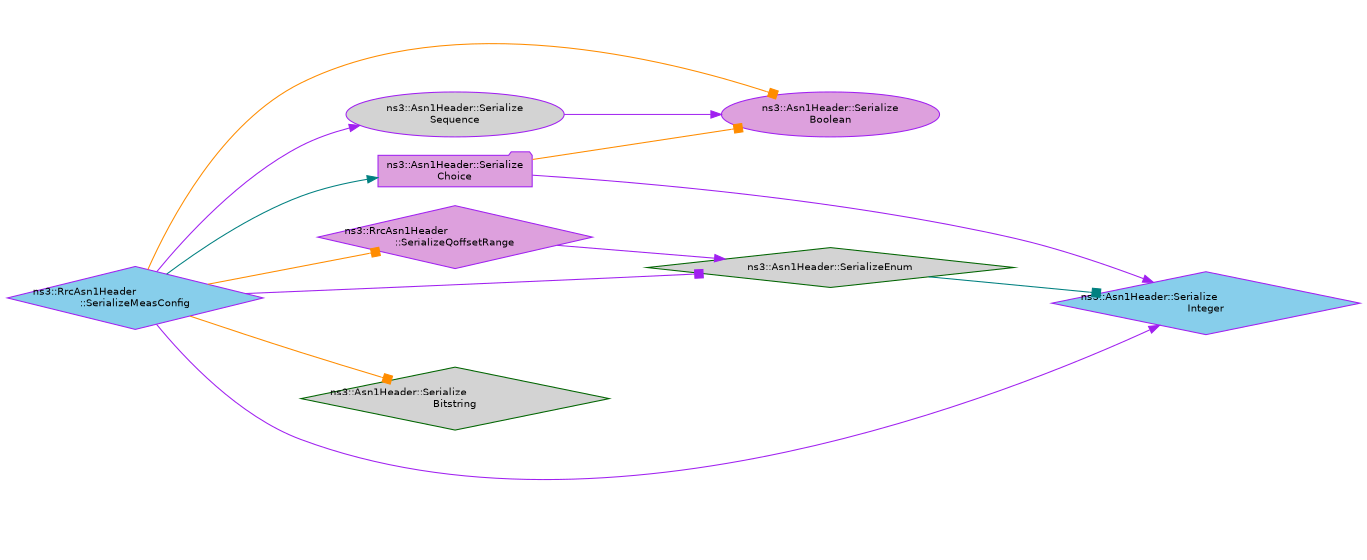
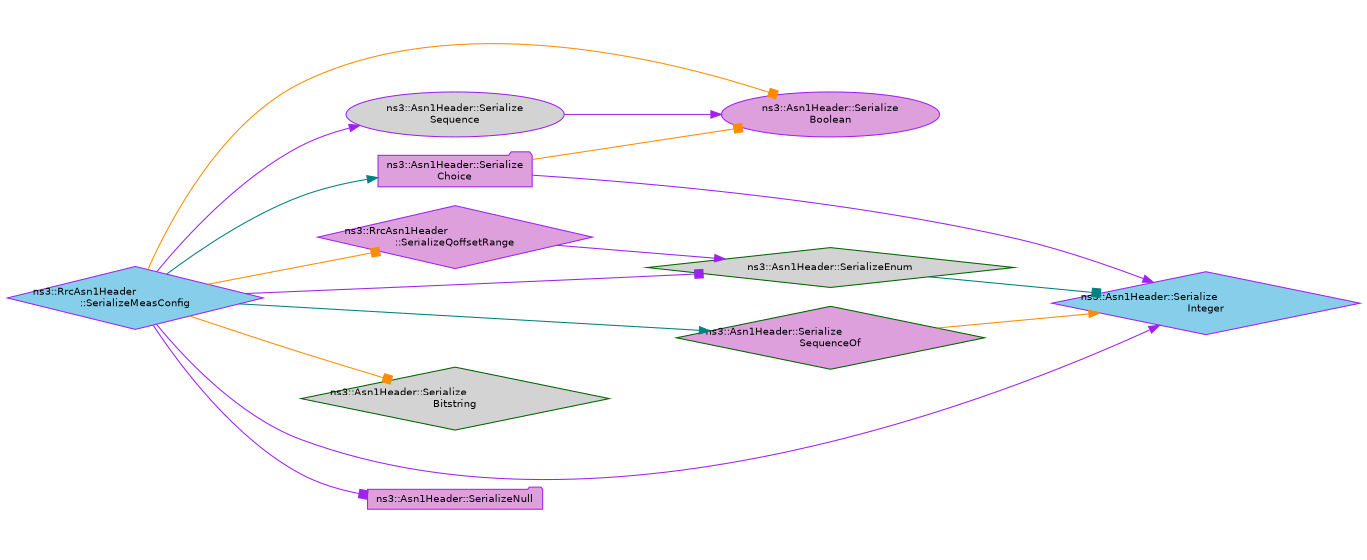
node "ns3::Asn1Header::Serialize SequenceOf": added
node "ns3::Asn1Header::SerializeNull": added
